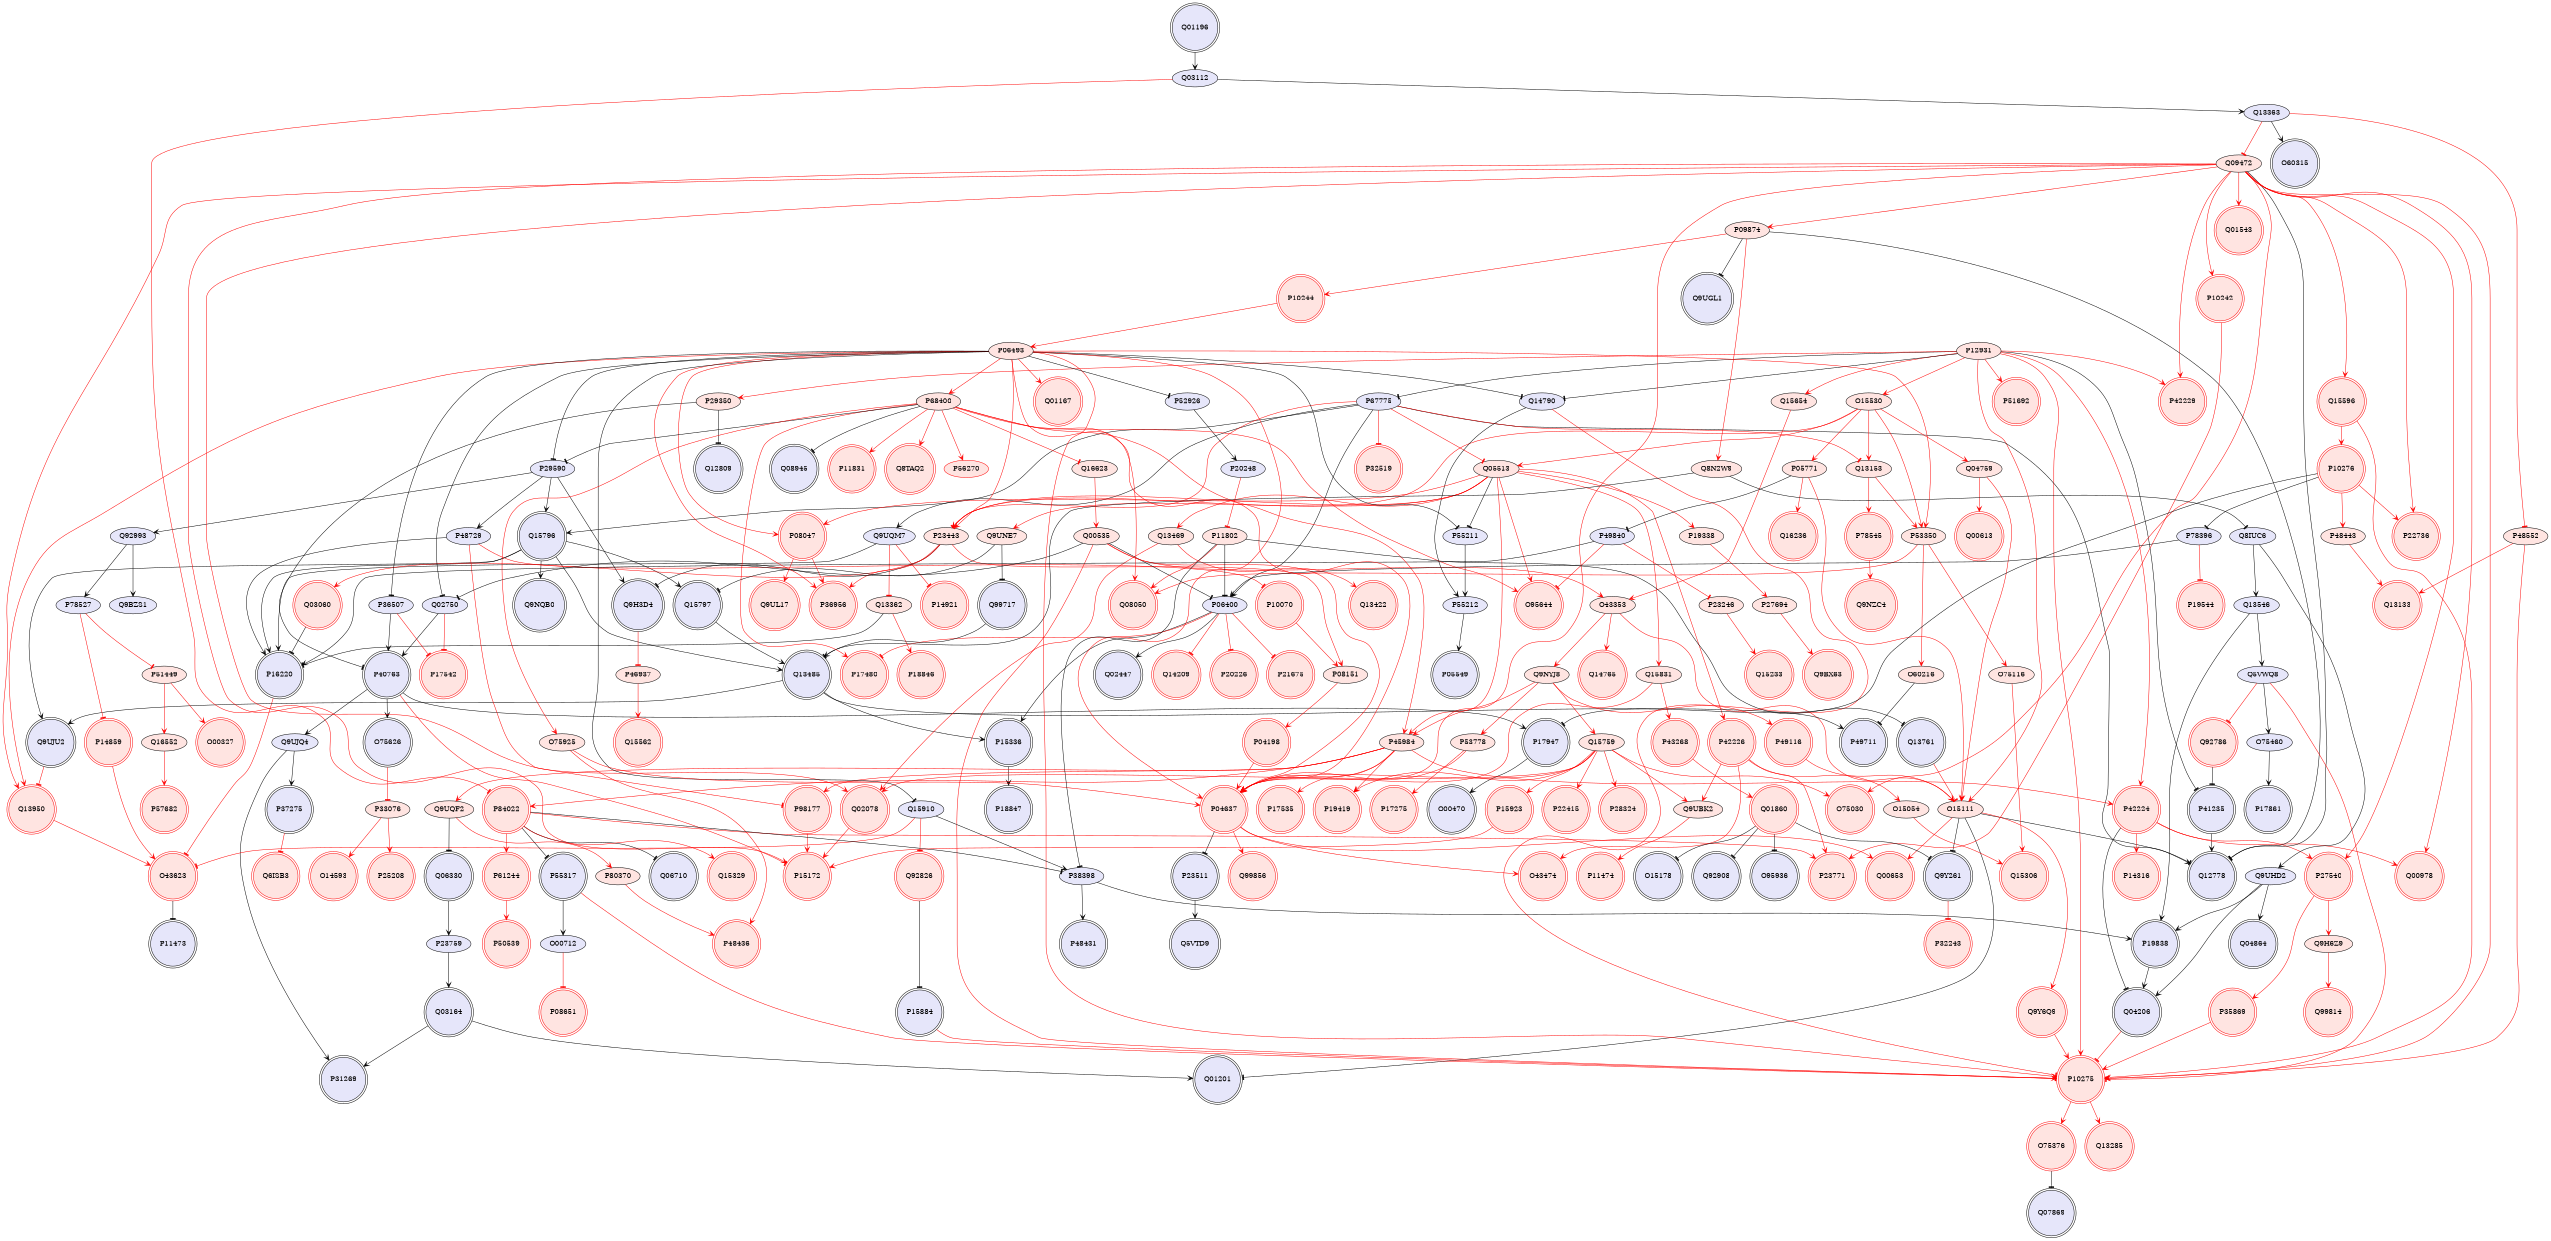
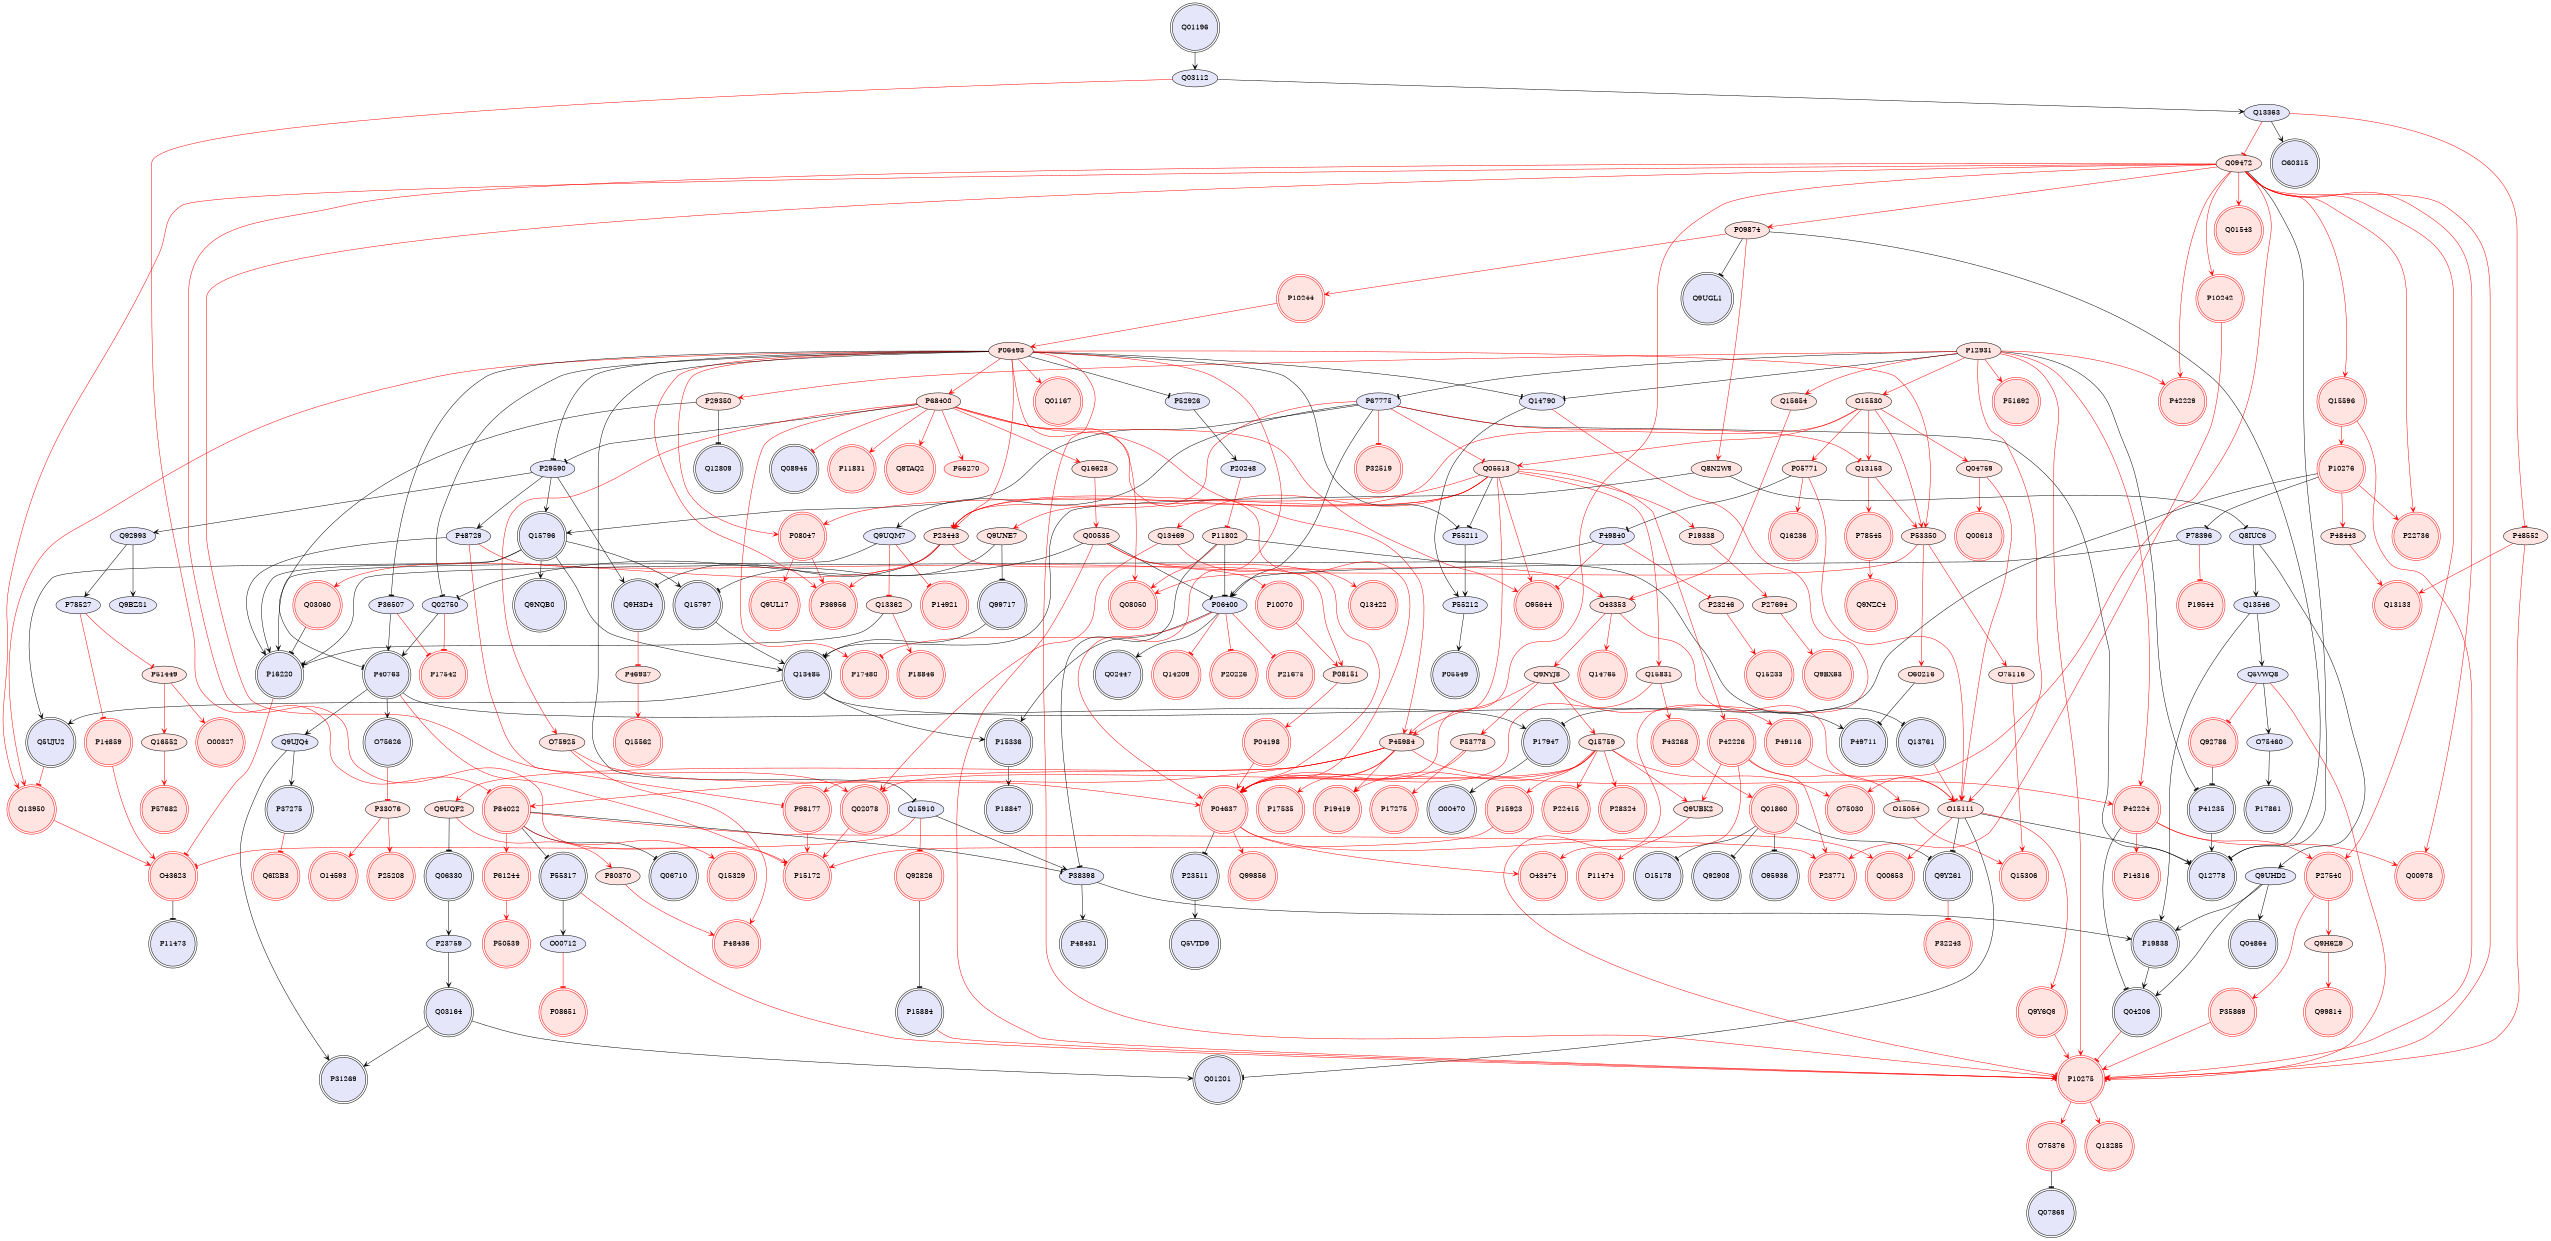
edge "P68400" -> "Q08945": color black -> red
edge "P68400" -> "Q16623": arrowhead tee -> vee
node "Q9UJU2": label "Q9UJU2" -> "Q5UJU2"
